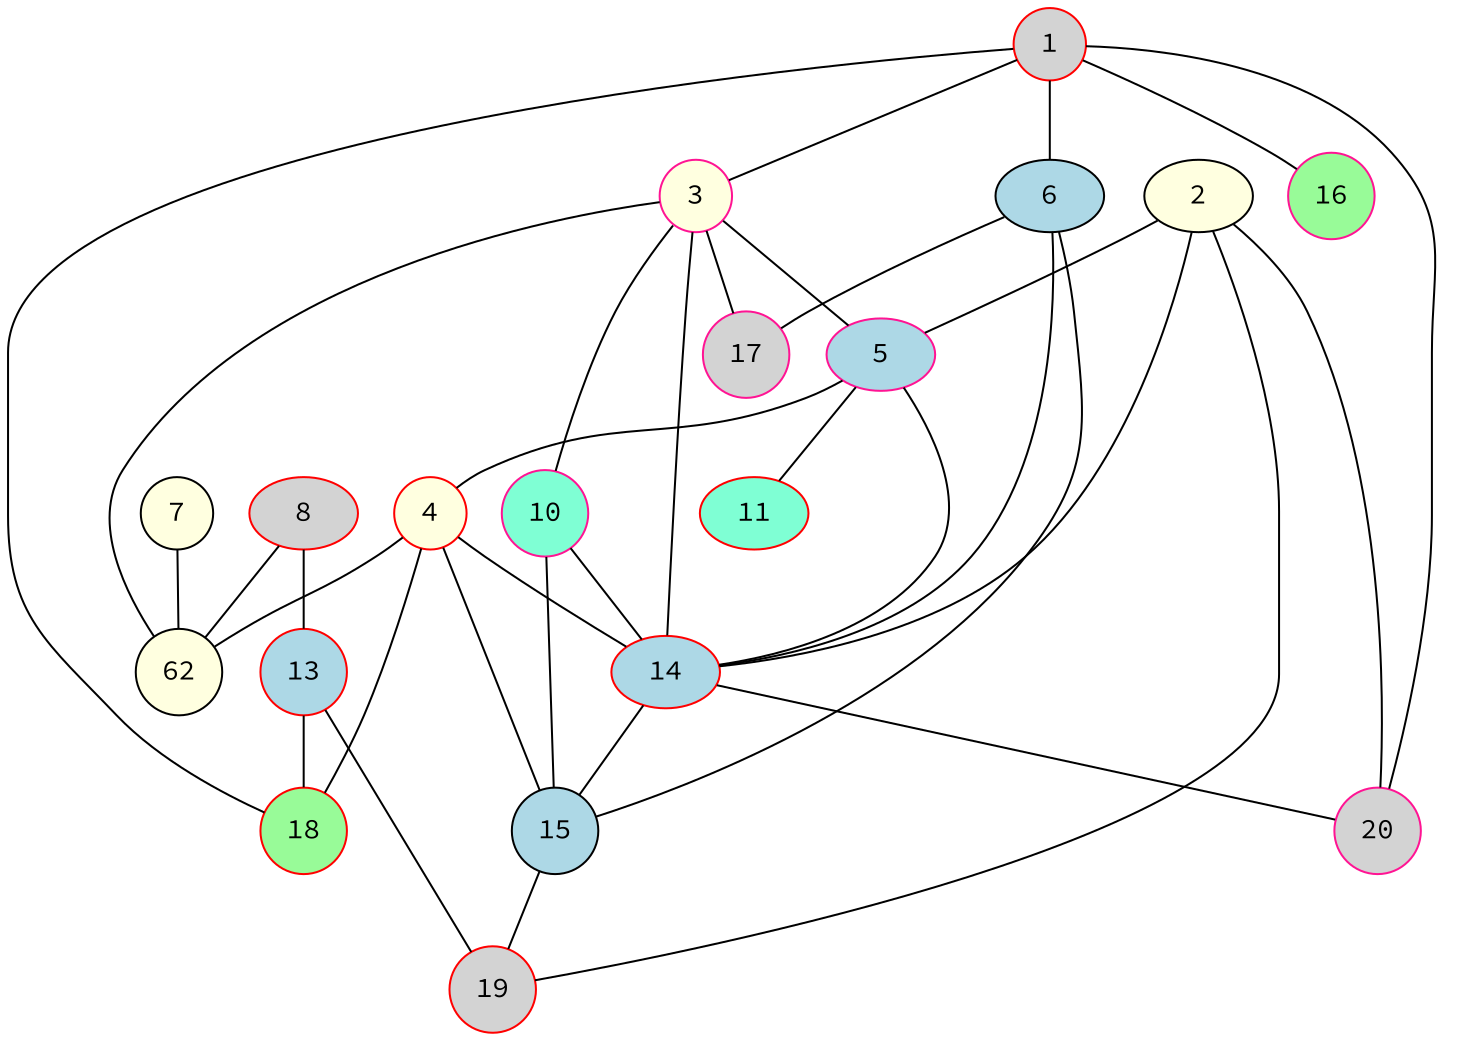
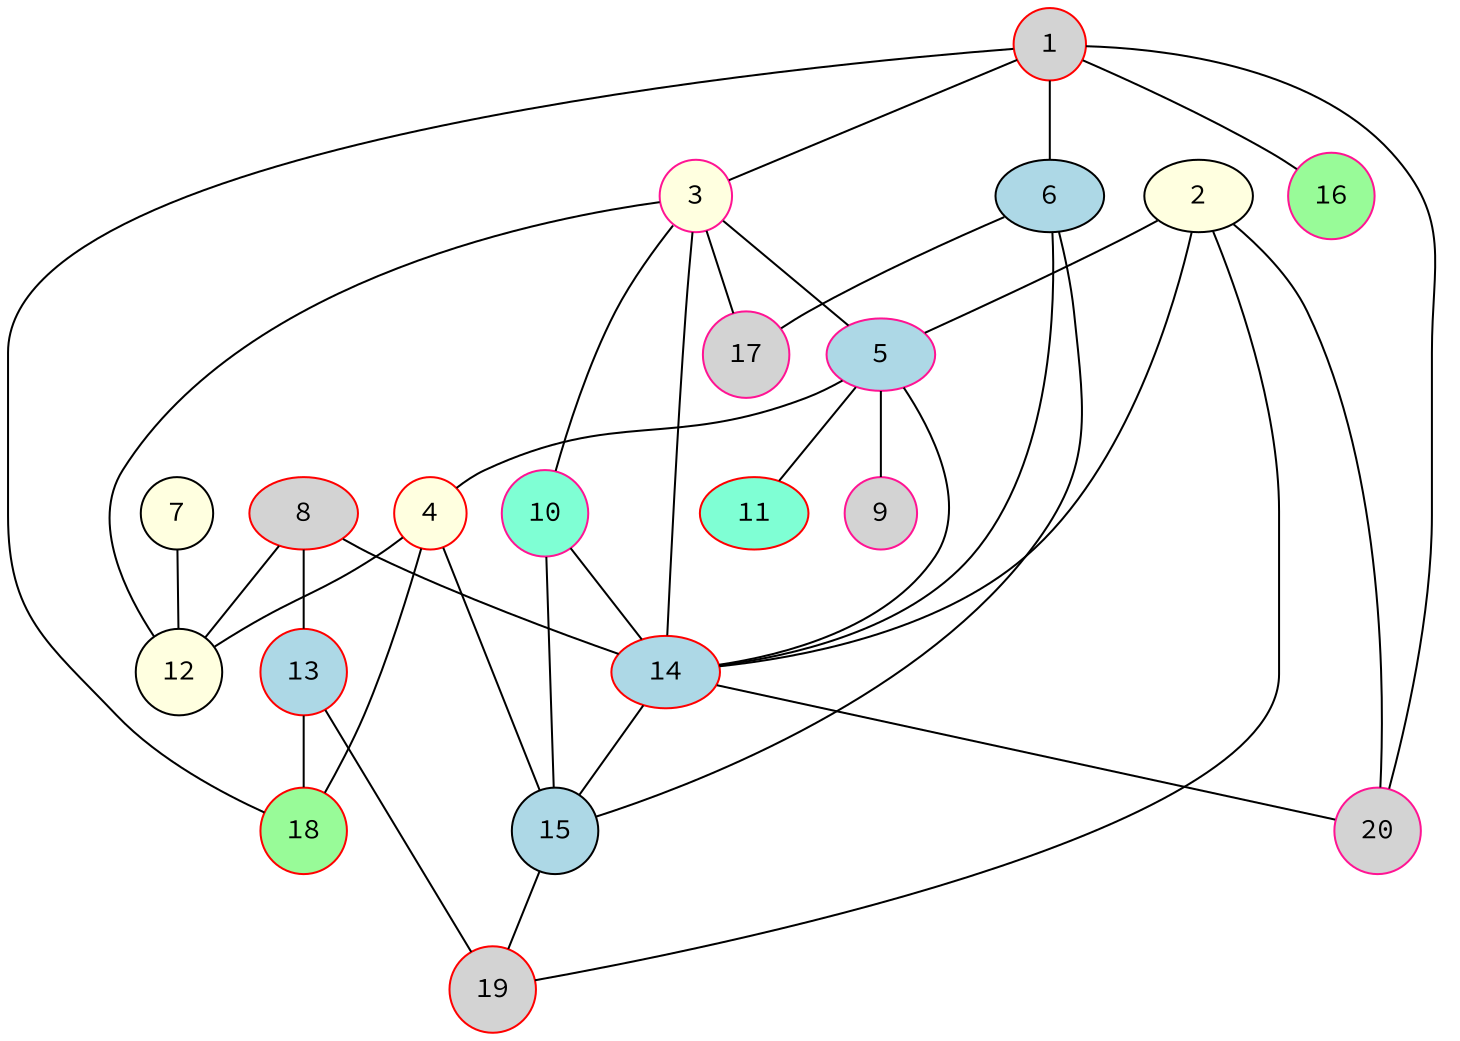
node "9": added
edge "4" -- "14": now "8" -- "14"
node "62": label "62" -> "12"
